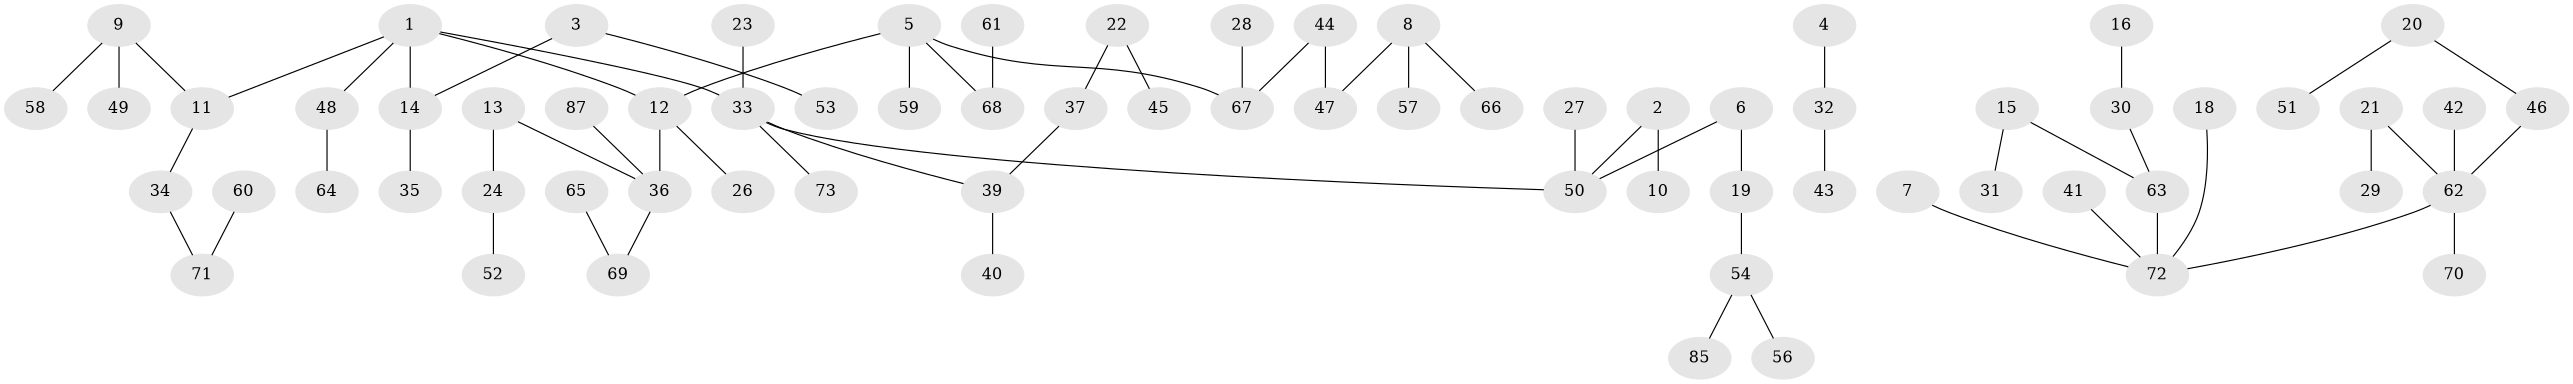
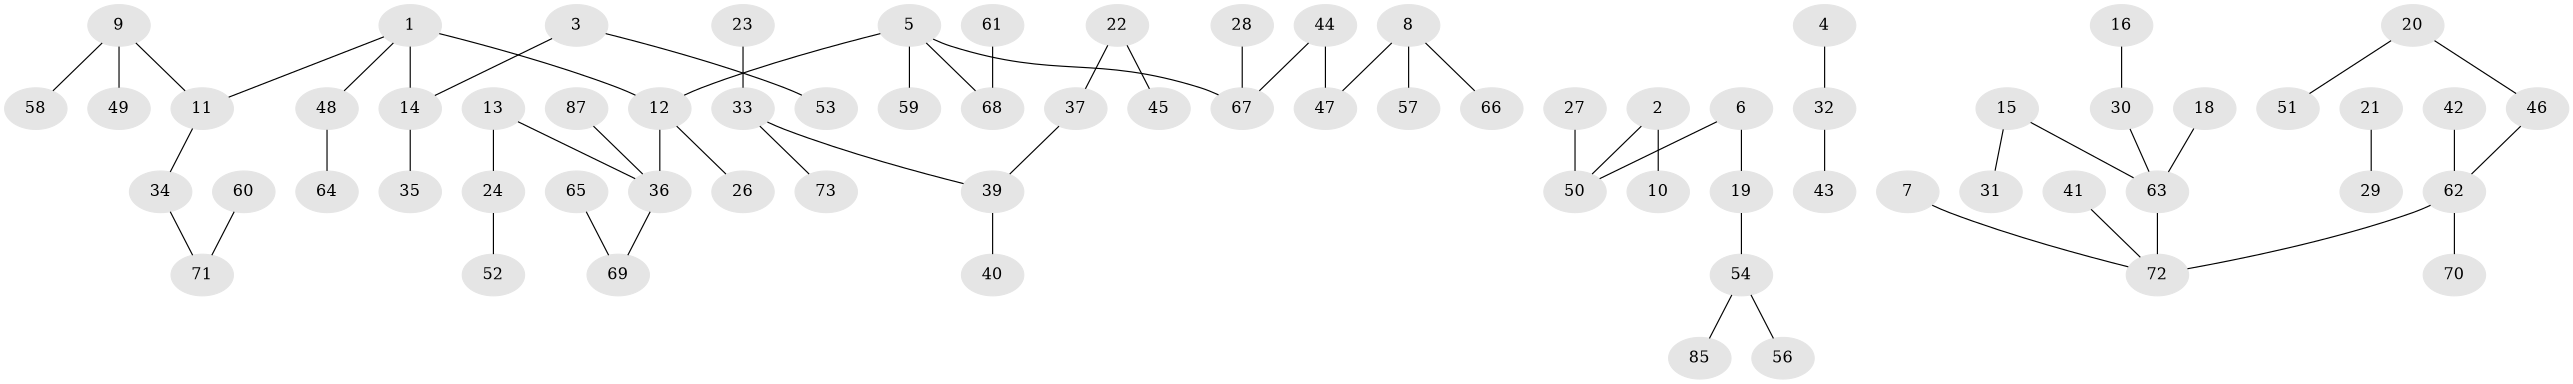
edge "1" -- "33": removed
edge "21" -- "62": removed
edge "33" -- "50": removed
edge "18" -- "72": now "18" -- "63"
